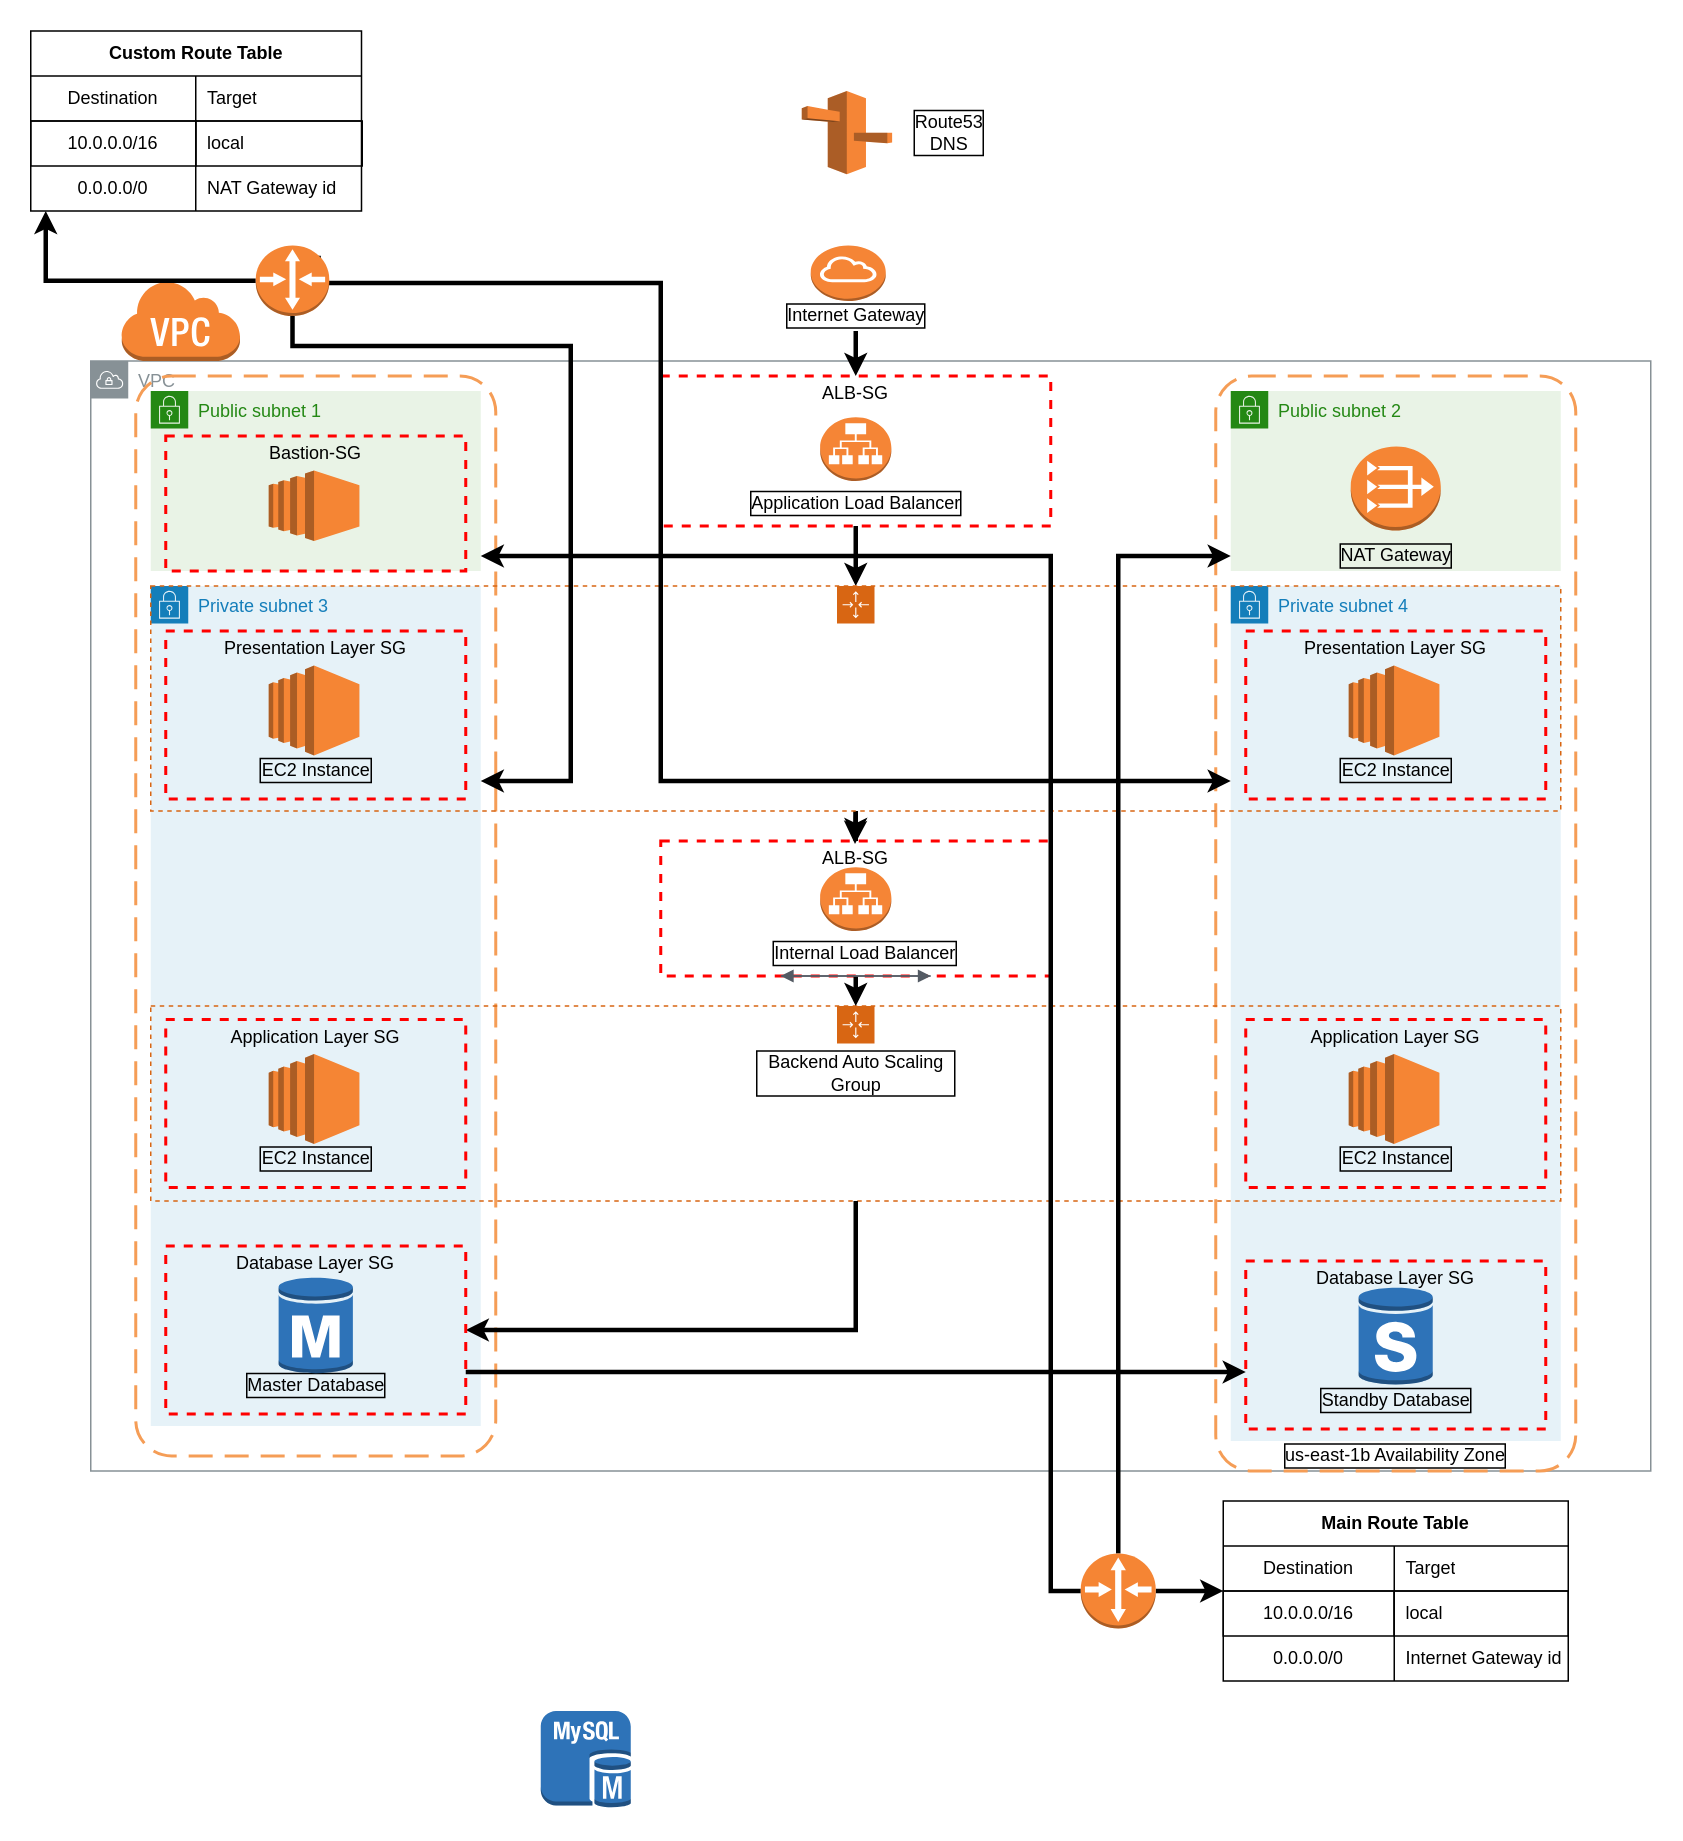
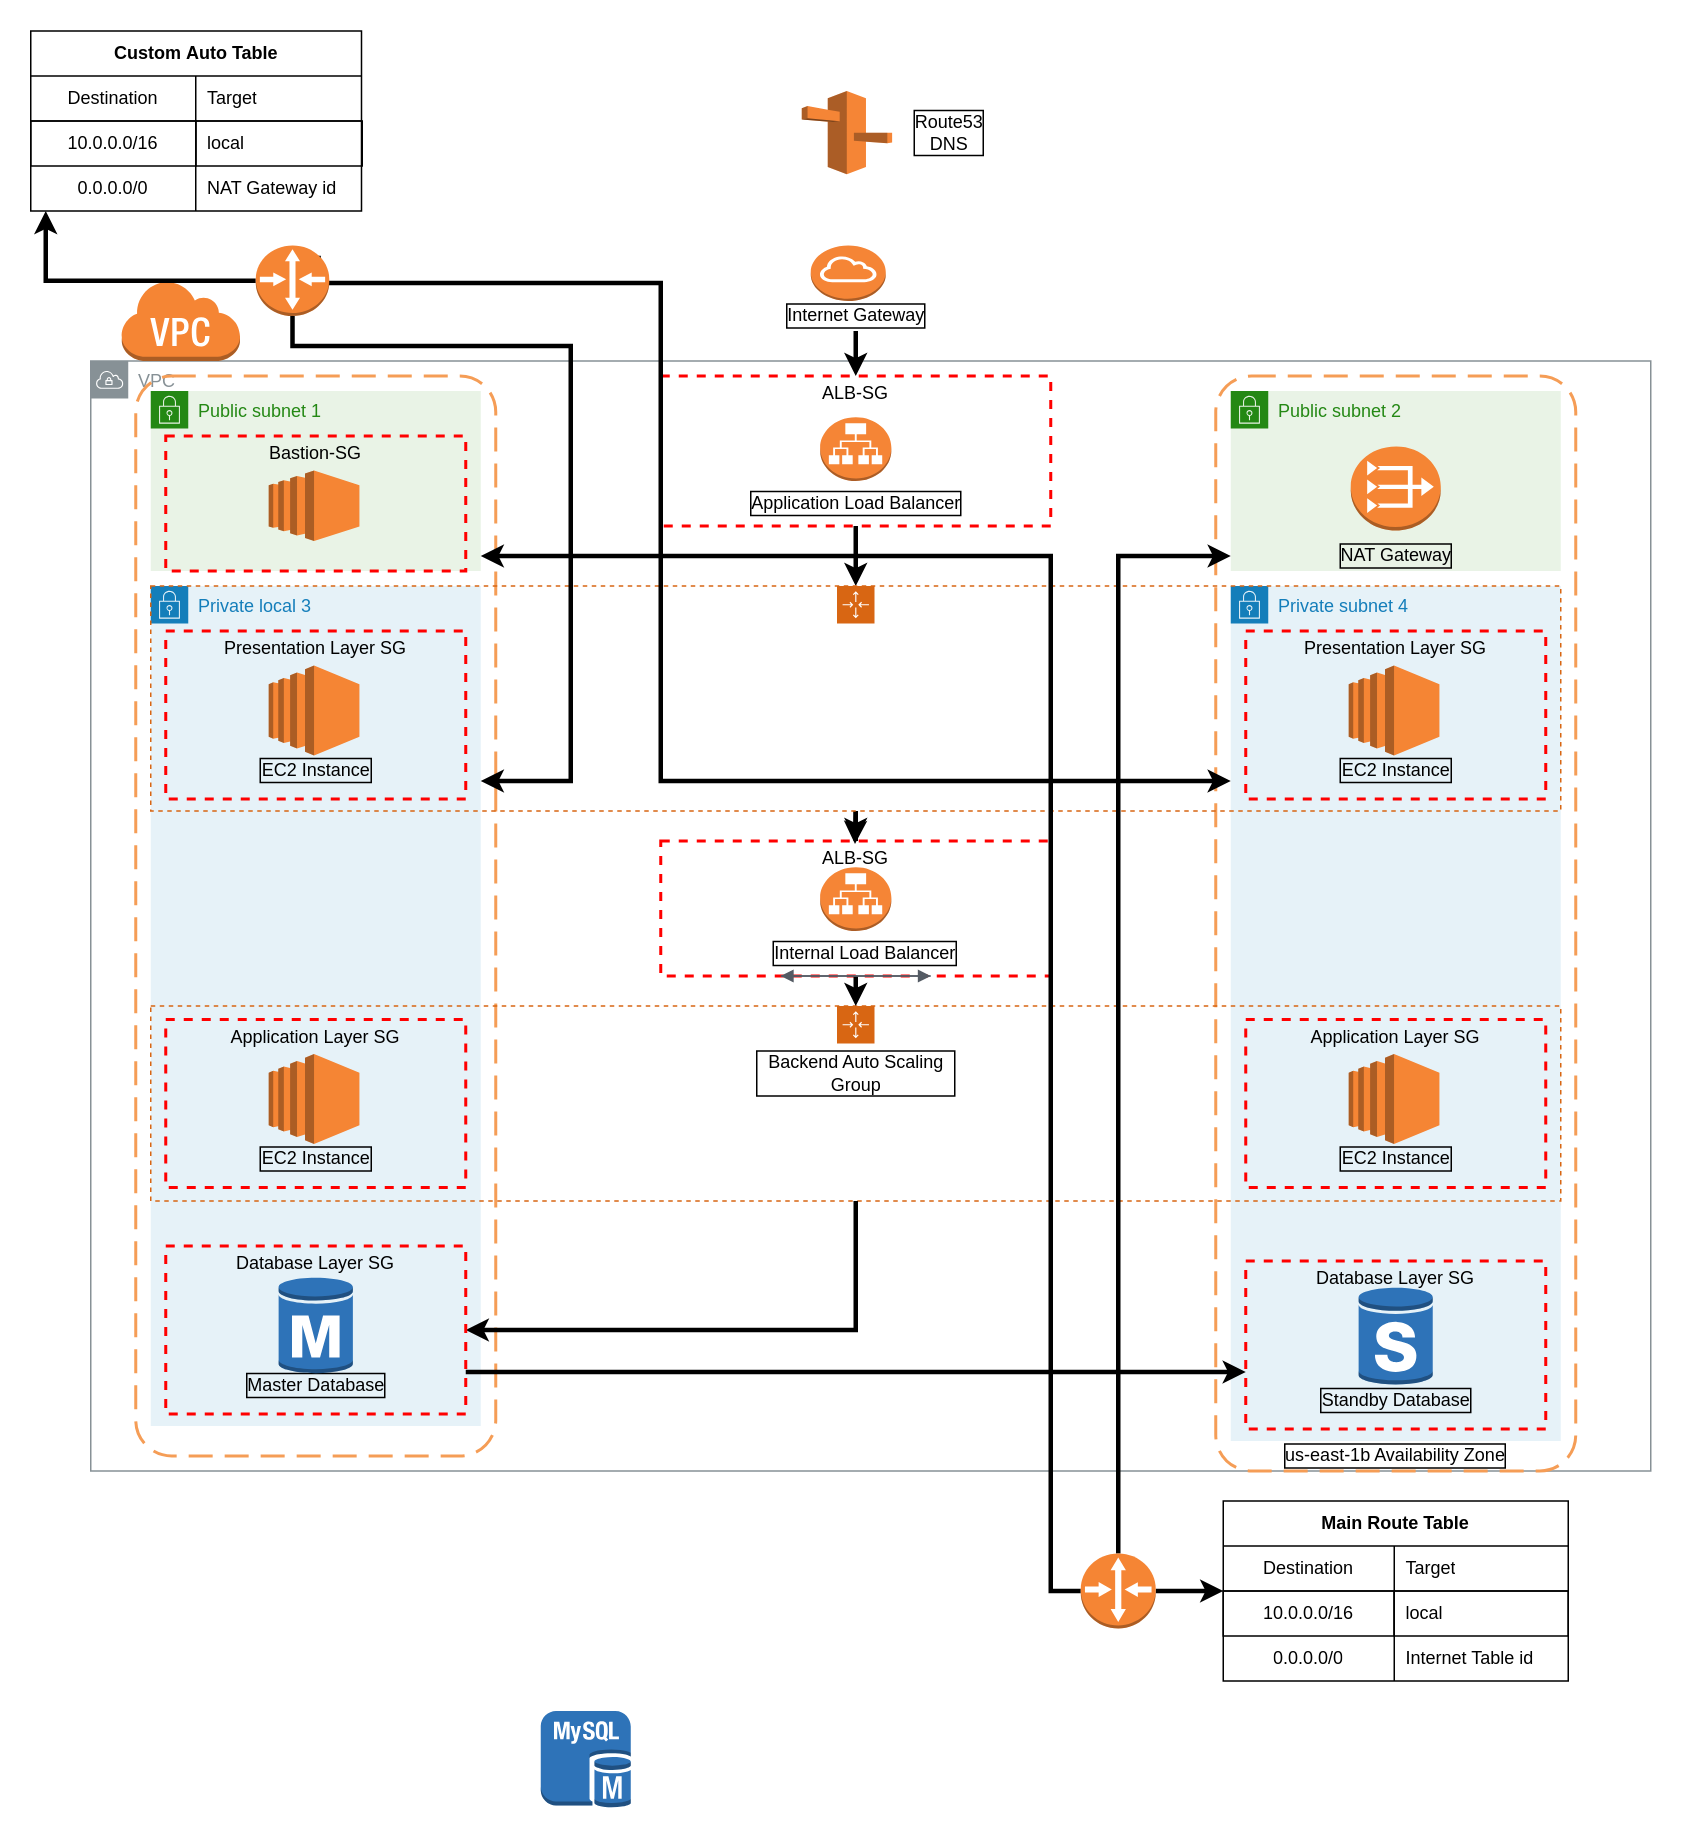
node "Custom Route Table": label "Custom Route Table" -> "Custom Auto Table"
node "Private subnet 3": label "Private subnet 3" -> "Private local 3"
node "Internet Gateway id": label "Internet Gateway id" -> "Internet Table id"
